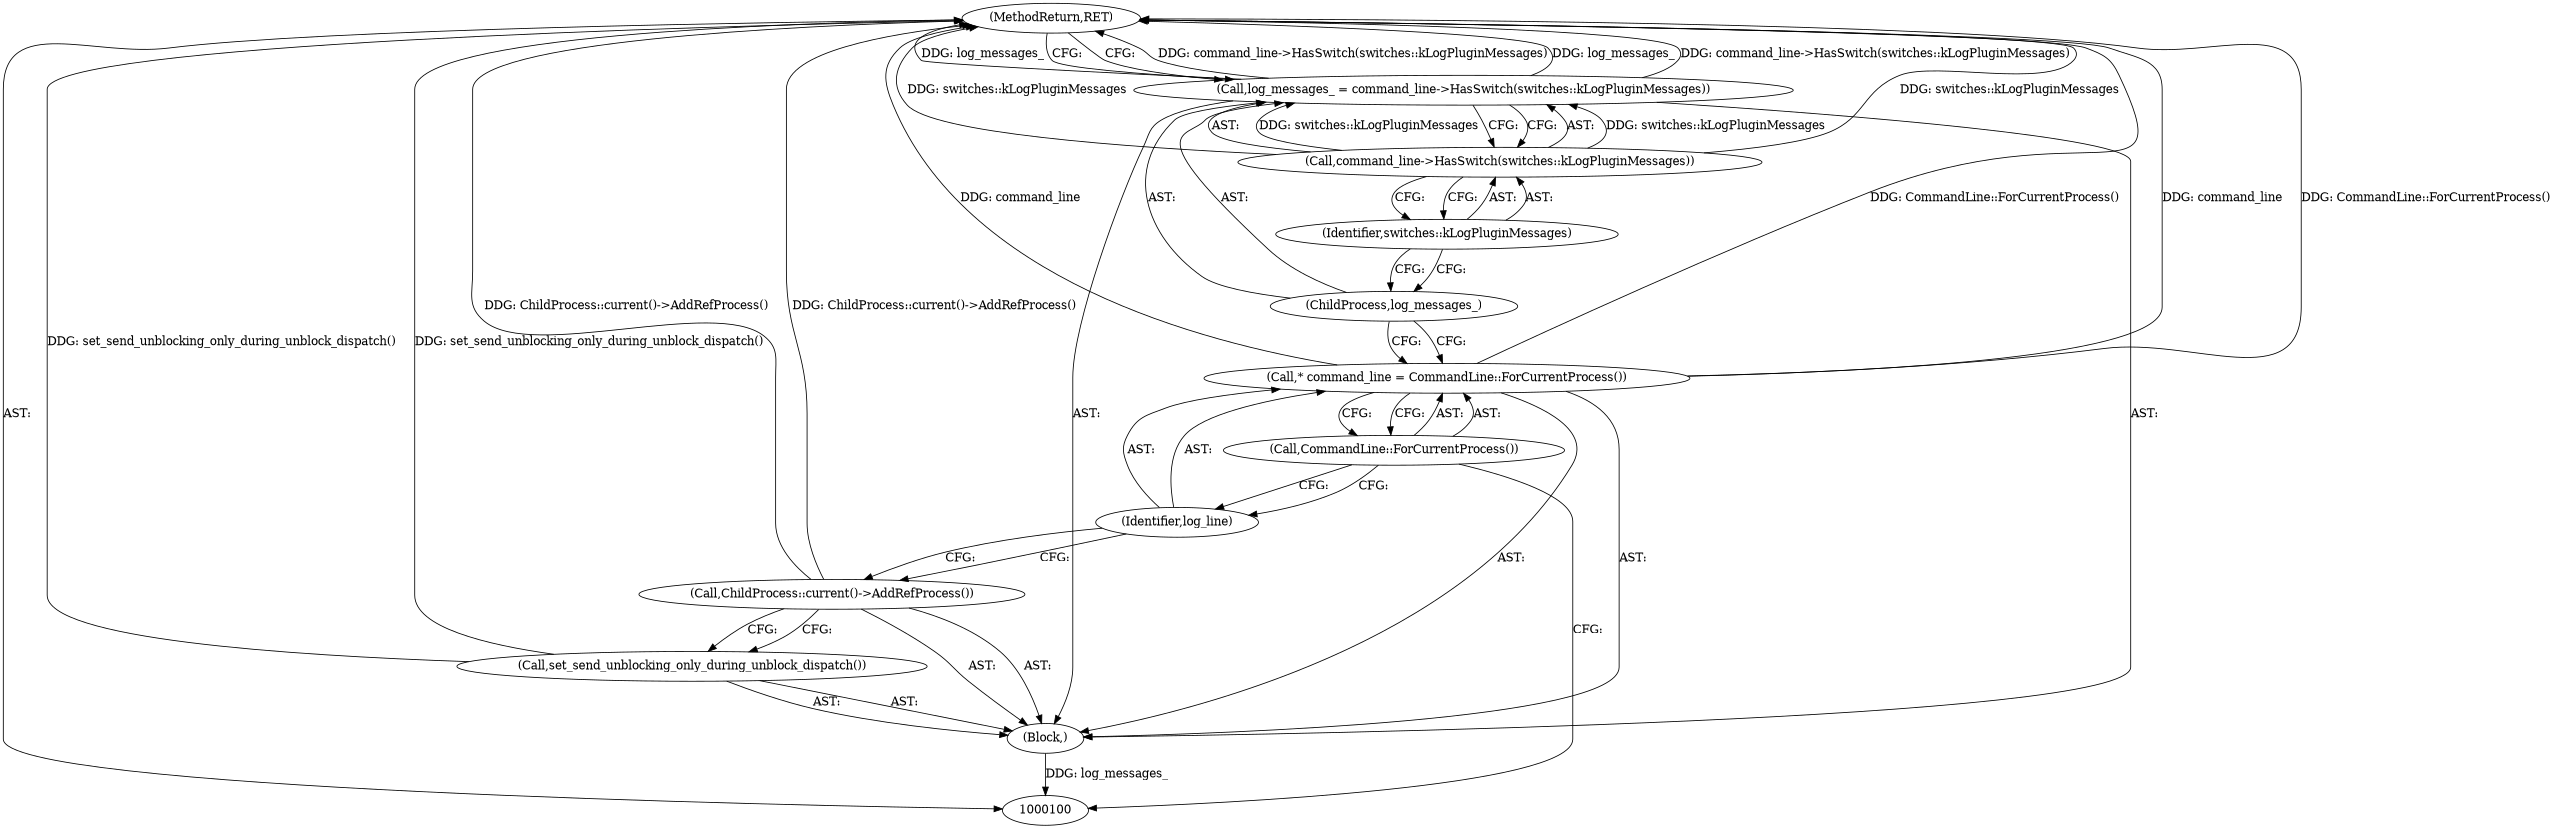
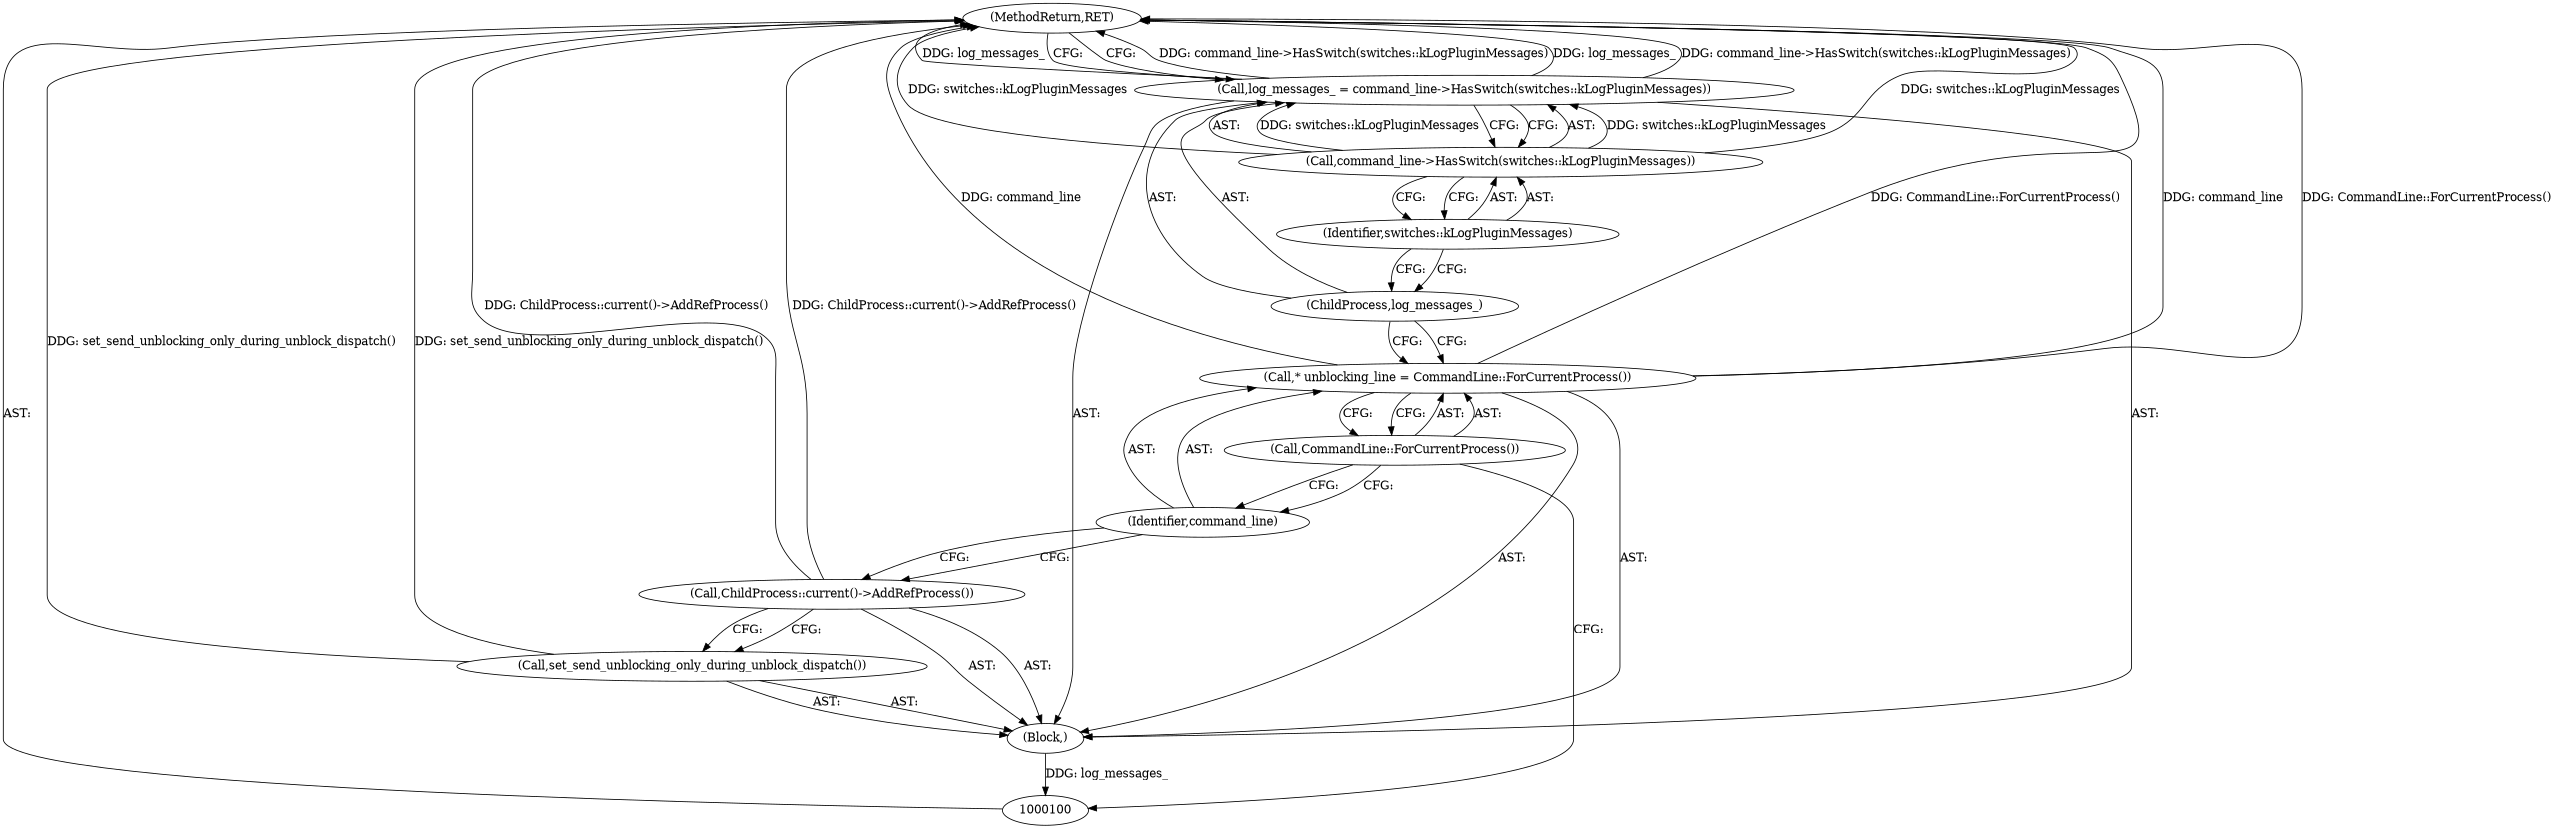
node "(Call,* command_line = CommandLine::ForCurrentProcess())": label "(Call,* command_line = CommandLine::ForCurrentProcess())" -> "(Call,* unblocking_line = CommandLine::ForCurrentProcess())"
edge "(MethodReturn,RET)" -> "1000100": reversed
node "(Identifier,log_line)": label "(Identifier,log_line)" -> "(Identifier,command_line)"
